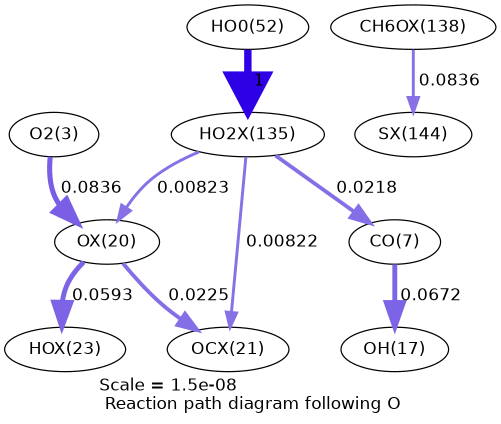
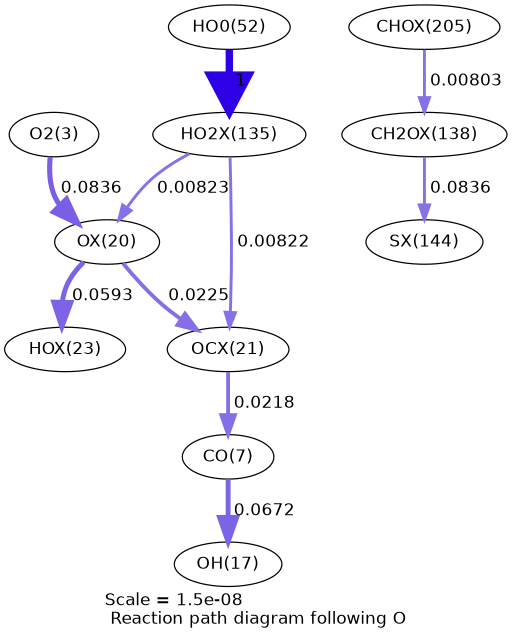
node "CH6OX(138)": label "CH6OX(138)" -> "CH2OX(138)"
node "CHOX(205)": added
edge "HO2X(135)" -> "CO(7)": now "OCX(21)" -> "CO(7)"
